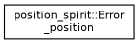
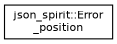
node "position_spirit::Error _position": label "position_spirit::Error _position" -> "json_spirit::Error _position"
